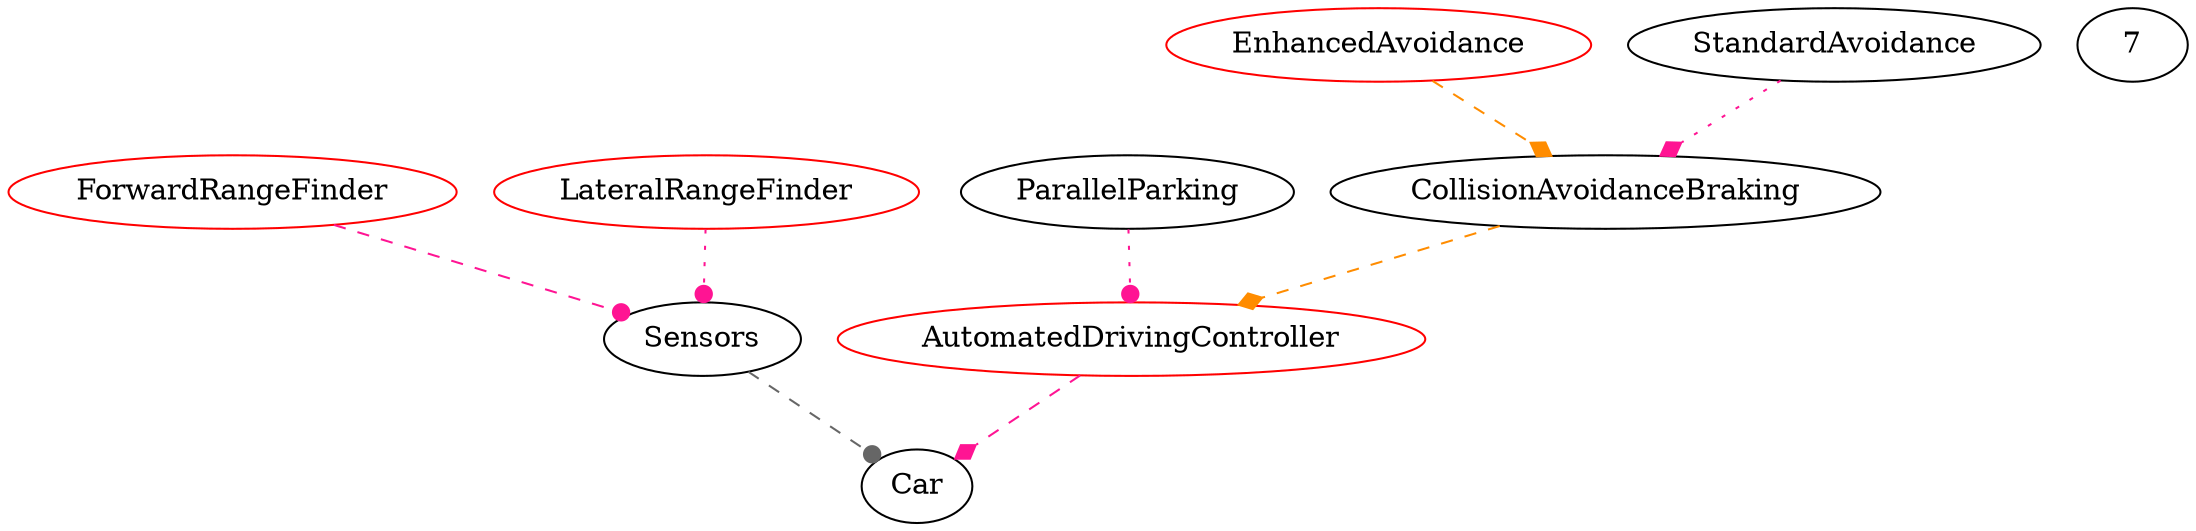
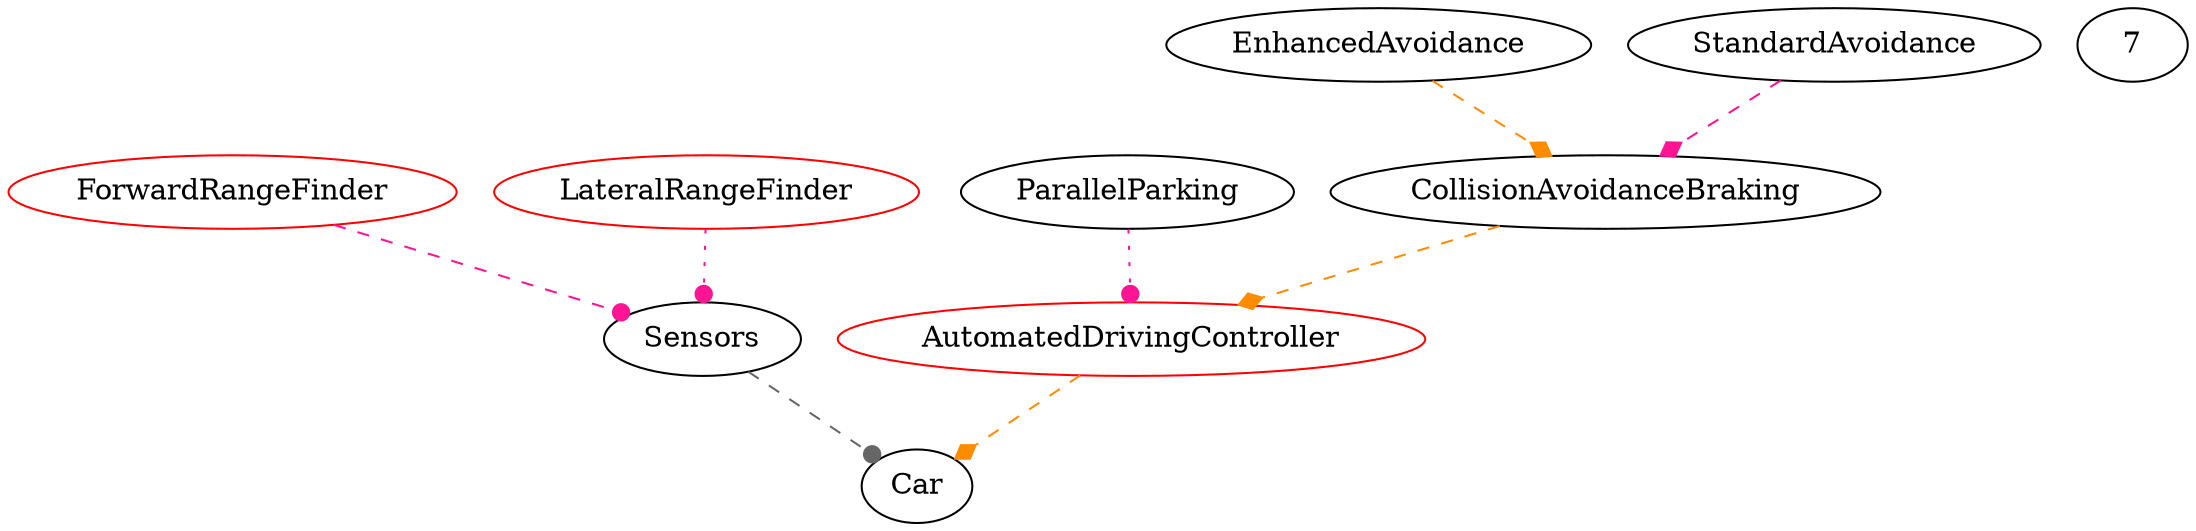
node "EnhancedAvoidance": color red -> black
edge "StandardAvoidance" -> "CollisionAvoidanceBraking": style dotted -> dashed
edge "AutomatedDrivingController" -> "Car": color deeppink -> darkorange
